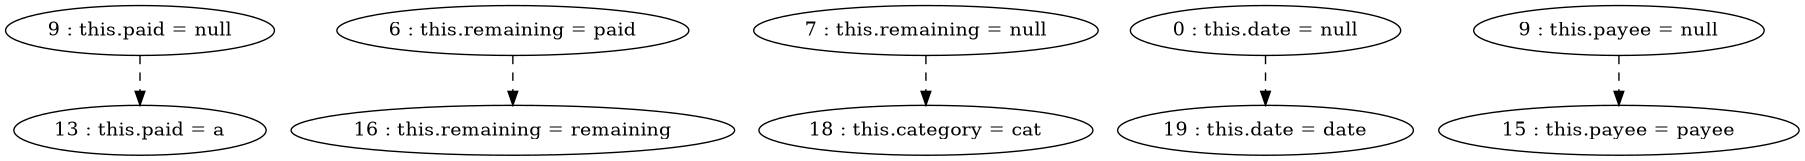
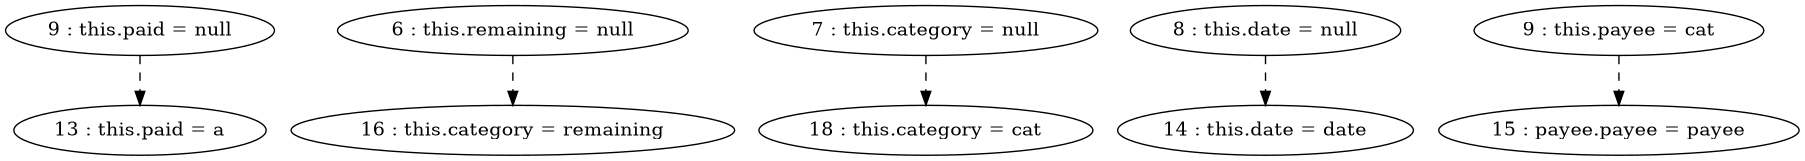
node "6 : this.remaining = paid": label "6 : this.remaining = paid" -> "6 : this.remaining = null"
node "7 : this.remaining = null": label "7 : this.remaining = null" -> "7 : this.category = null"
node "0 : this.date = null": label "0 : this.date = null" -> "8 : this.date = null"
node "9 : this.payee = null": label "9 : this.payee = null" -> "9 : this.payee = cat"
node "16 : this.remaining = remaining": label "16 : this.remaining = remaining" -> "16 : this.category = remaining"
node "19 : this.date = date": label "19 : this.date = date" -> "14 : this.date = date"
node "15 : this.payee = payee": label "15 : this.payee = payee" -> "15 : payee.payee = payee"
